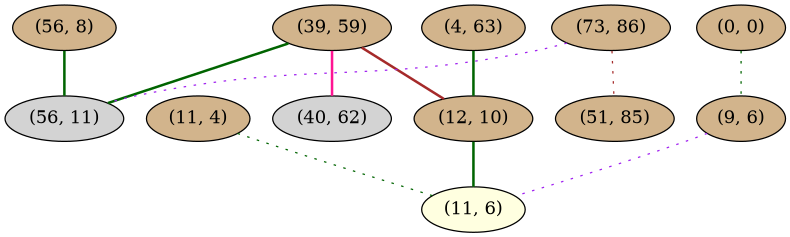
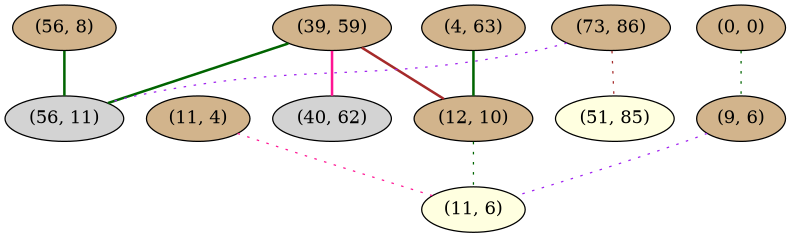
node "(51, 85)": fillcolor tan -> lightyellow
edge "(12, 10)" -- "(11, 6)": style bold -> dotted
edge "(11, 4)" -- "(11, 6)": color darkgreen -> deeppink
